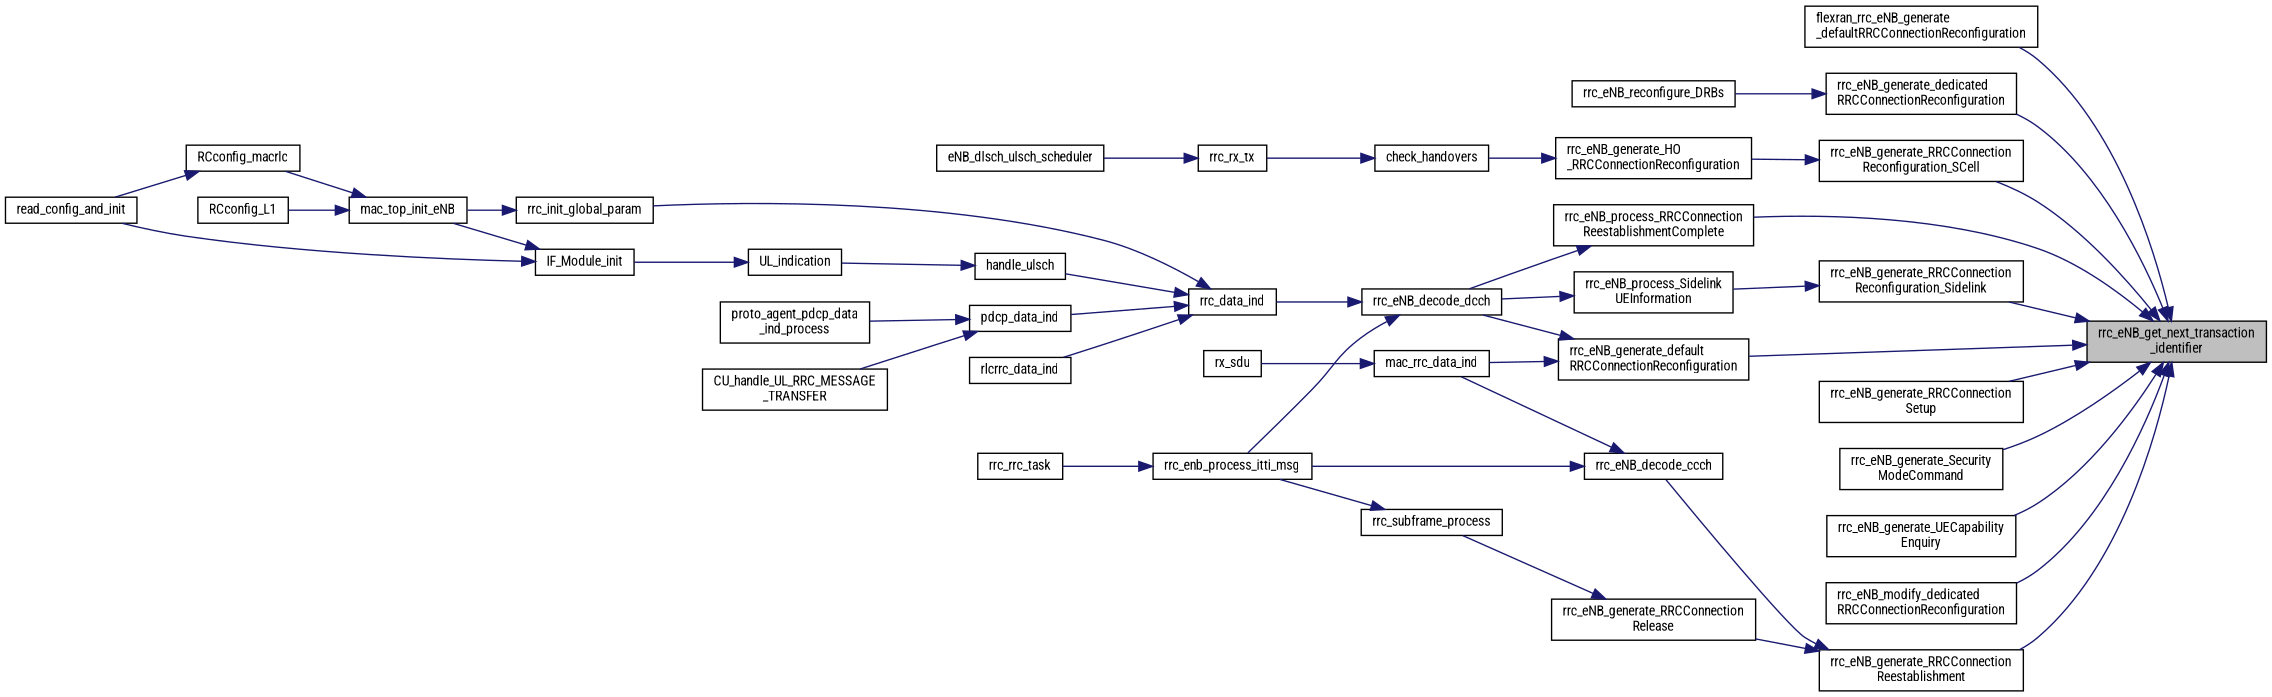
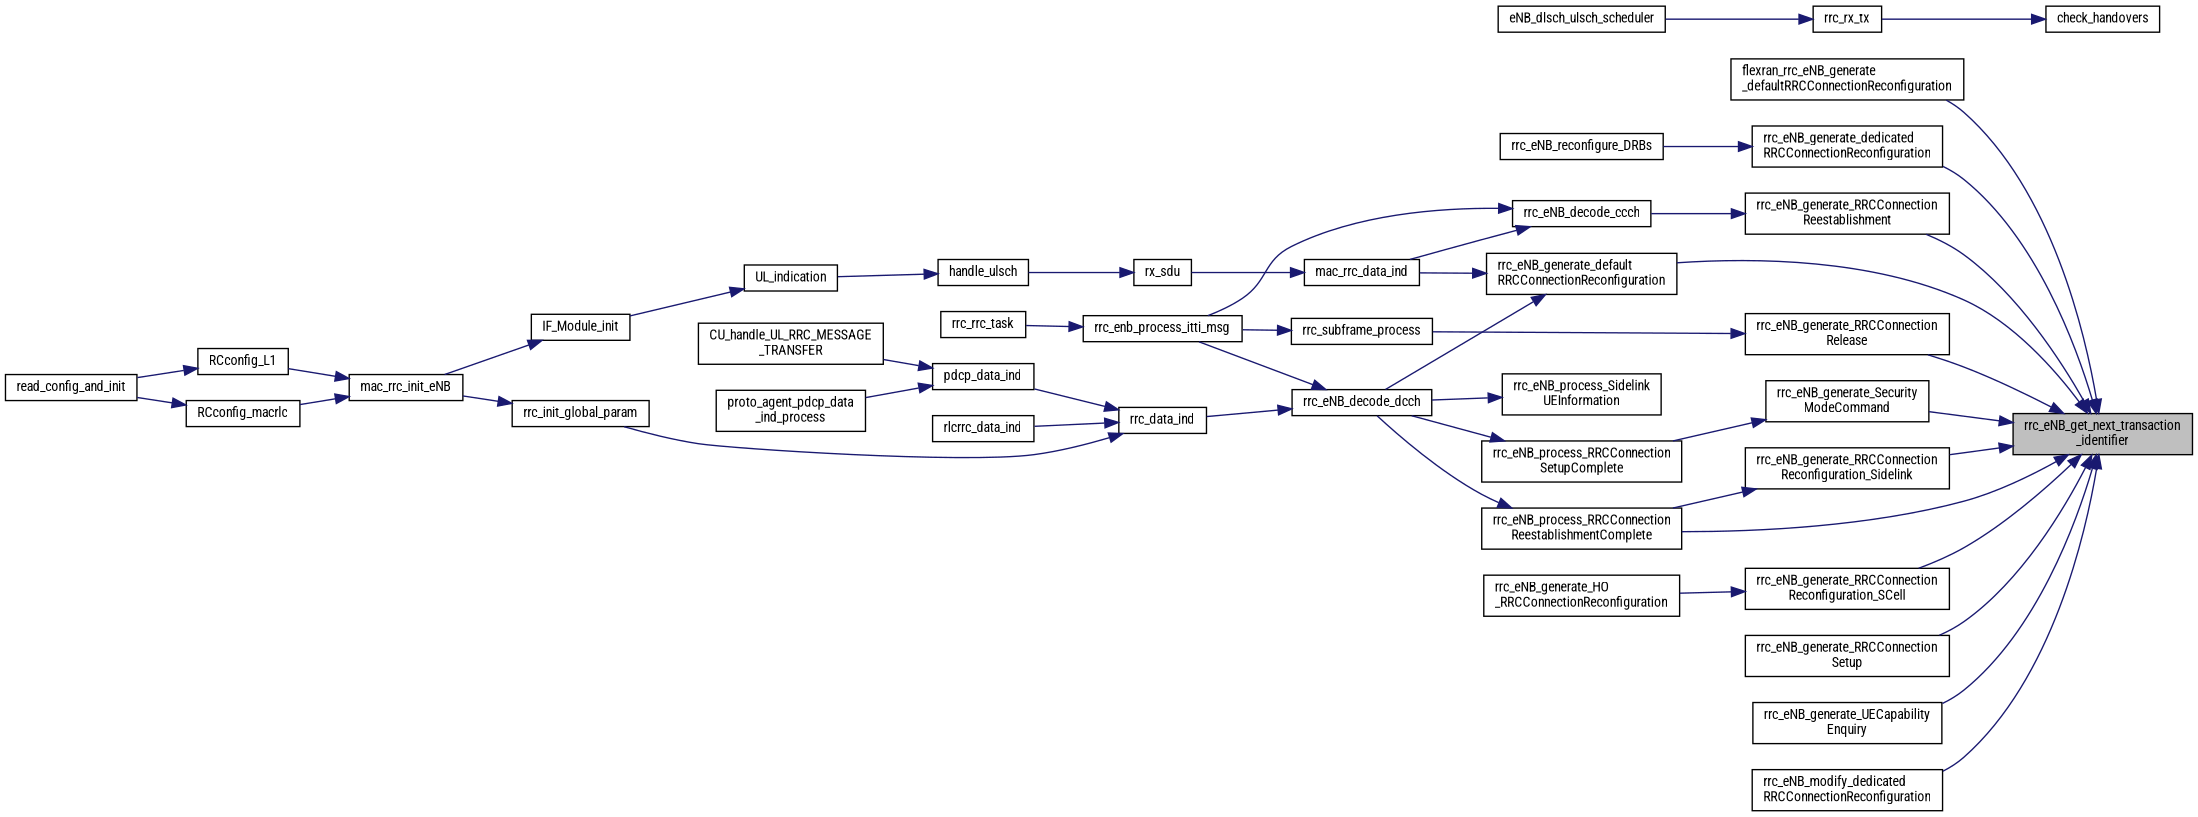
edge "check_handovers" -> "rrc_eNB_generate_HO _RRCConnectionReconfiguration": removed
node "mac_top_init_eNB": label "mac_top_init_eNB" -> "mac_rrc_init_eNB"
edge "read_config_and_init" -> "IF_Module_init": now "read_config_and_init" -> "RCconfig_L1"
edge "handle_ulsch" -> "rrc_data_ind": now "handle_ulsch" -> "rx_sdu"
edge "rrc_eNB_process_Sidelink UEInformation" -> "rrc_eNB_generate_RRCConnection Reconfiguration_Sidelink": now "rrc_eNB_process_RRCConnection ReestablishmentComplete" -> "rrc_eNB_generate_RRCConnection Reconfiguration_Sidelink"
node "rrc_eNB_process_RRCConnection SetupComplete": added
edge "rrc_eNB_generate_RRCConnection Release" -> "rrc_eNB_generate_RRCConnection Reestablishment": now "rrc_eNB_generate_RRCConnection Release" -> "rrc_eNB_get_next_transaction _identifier"
